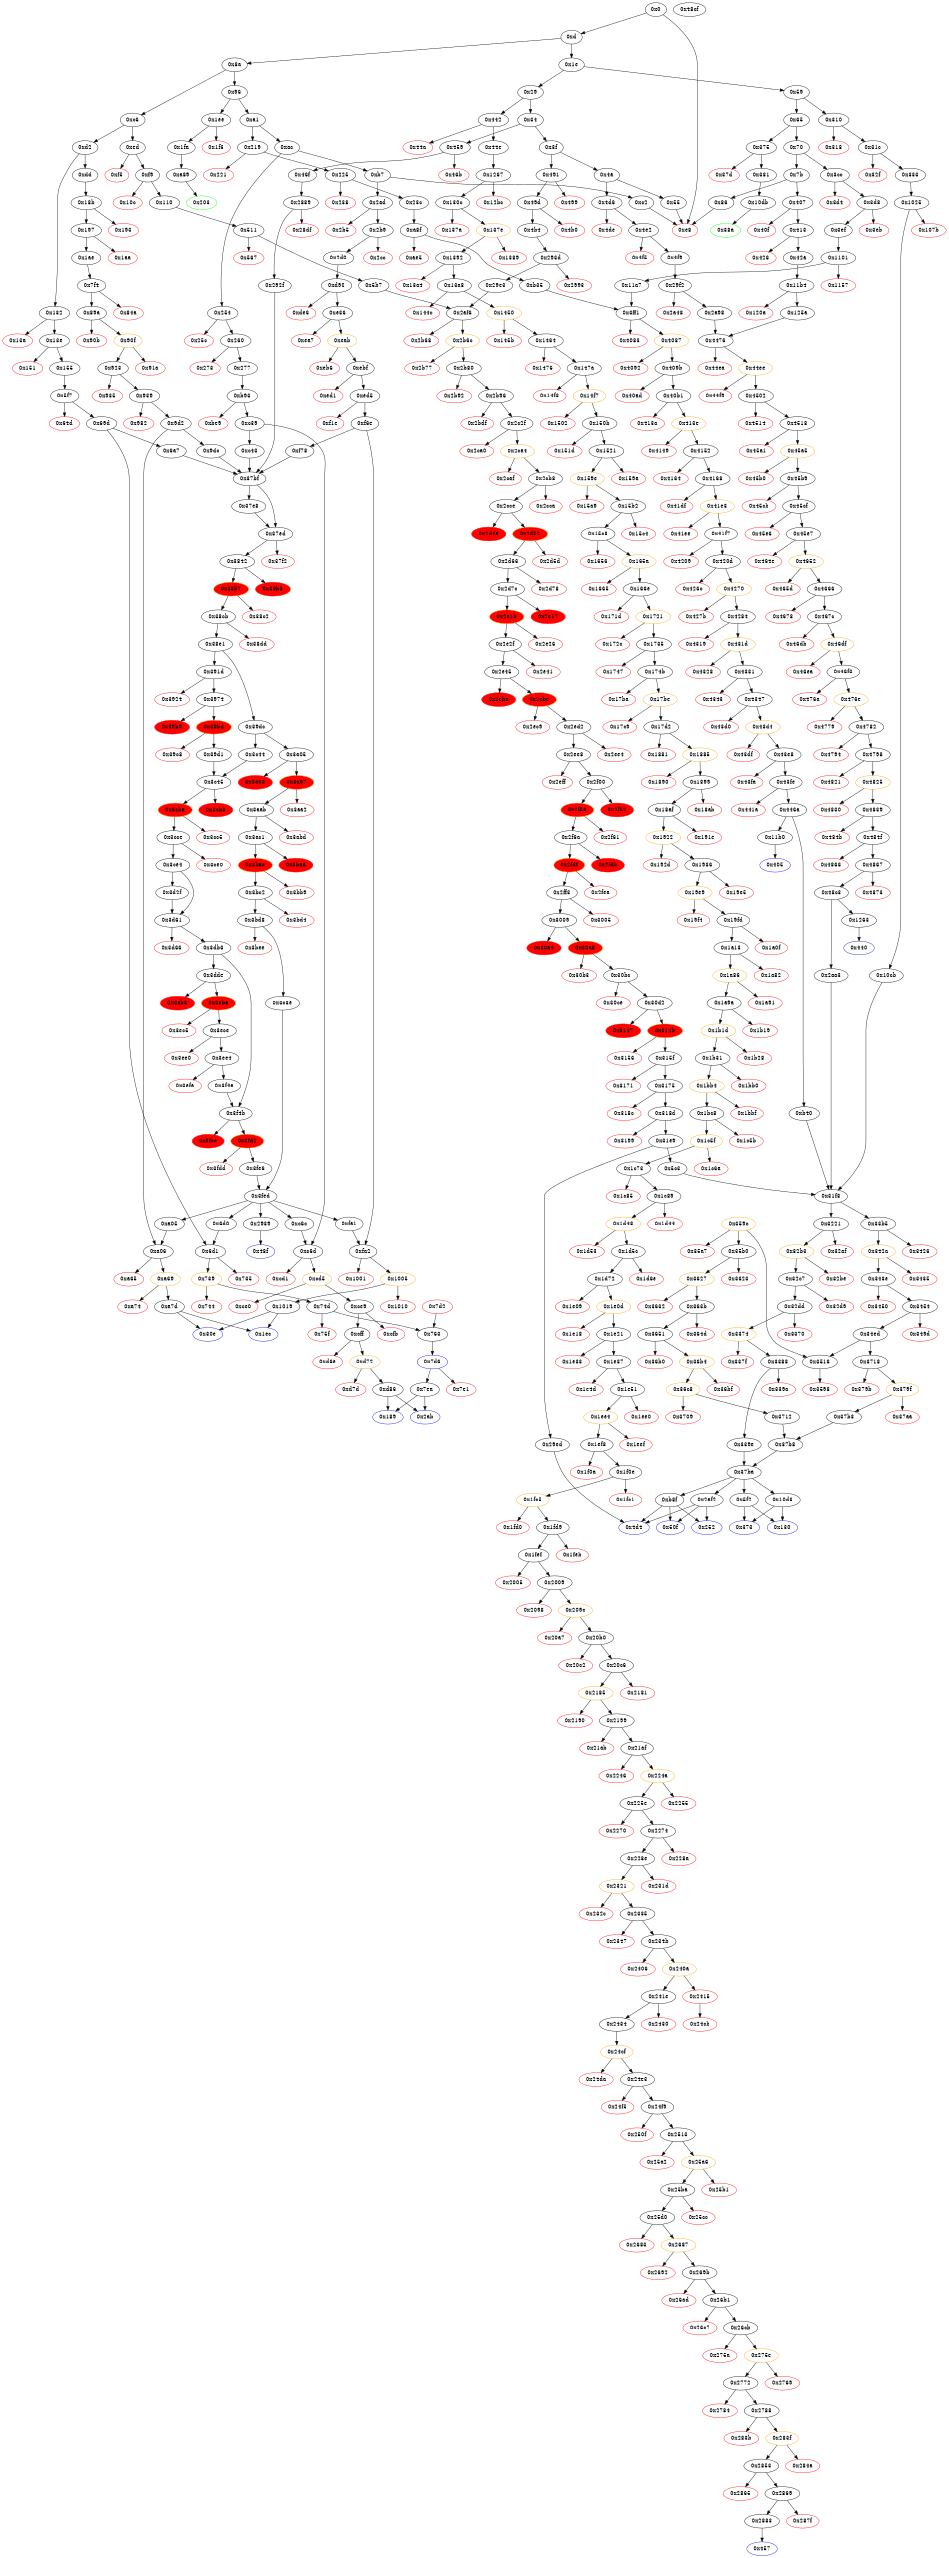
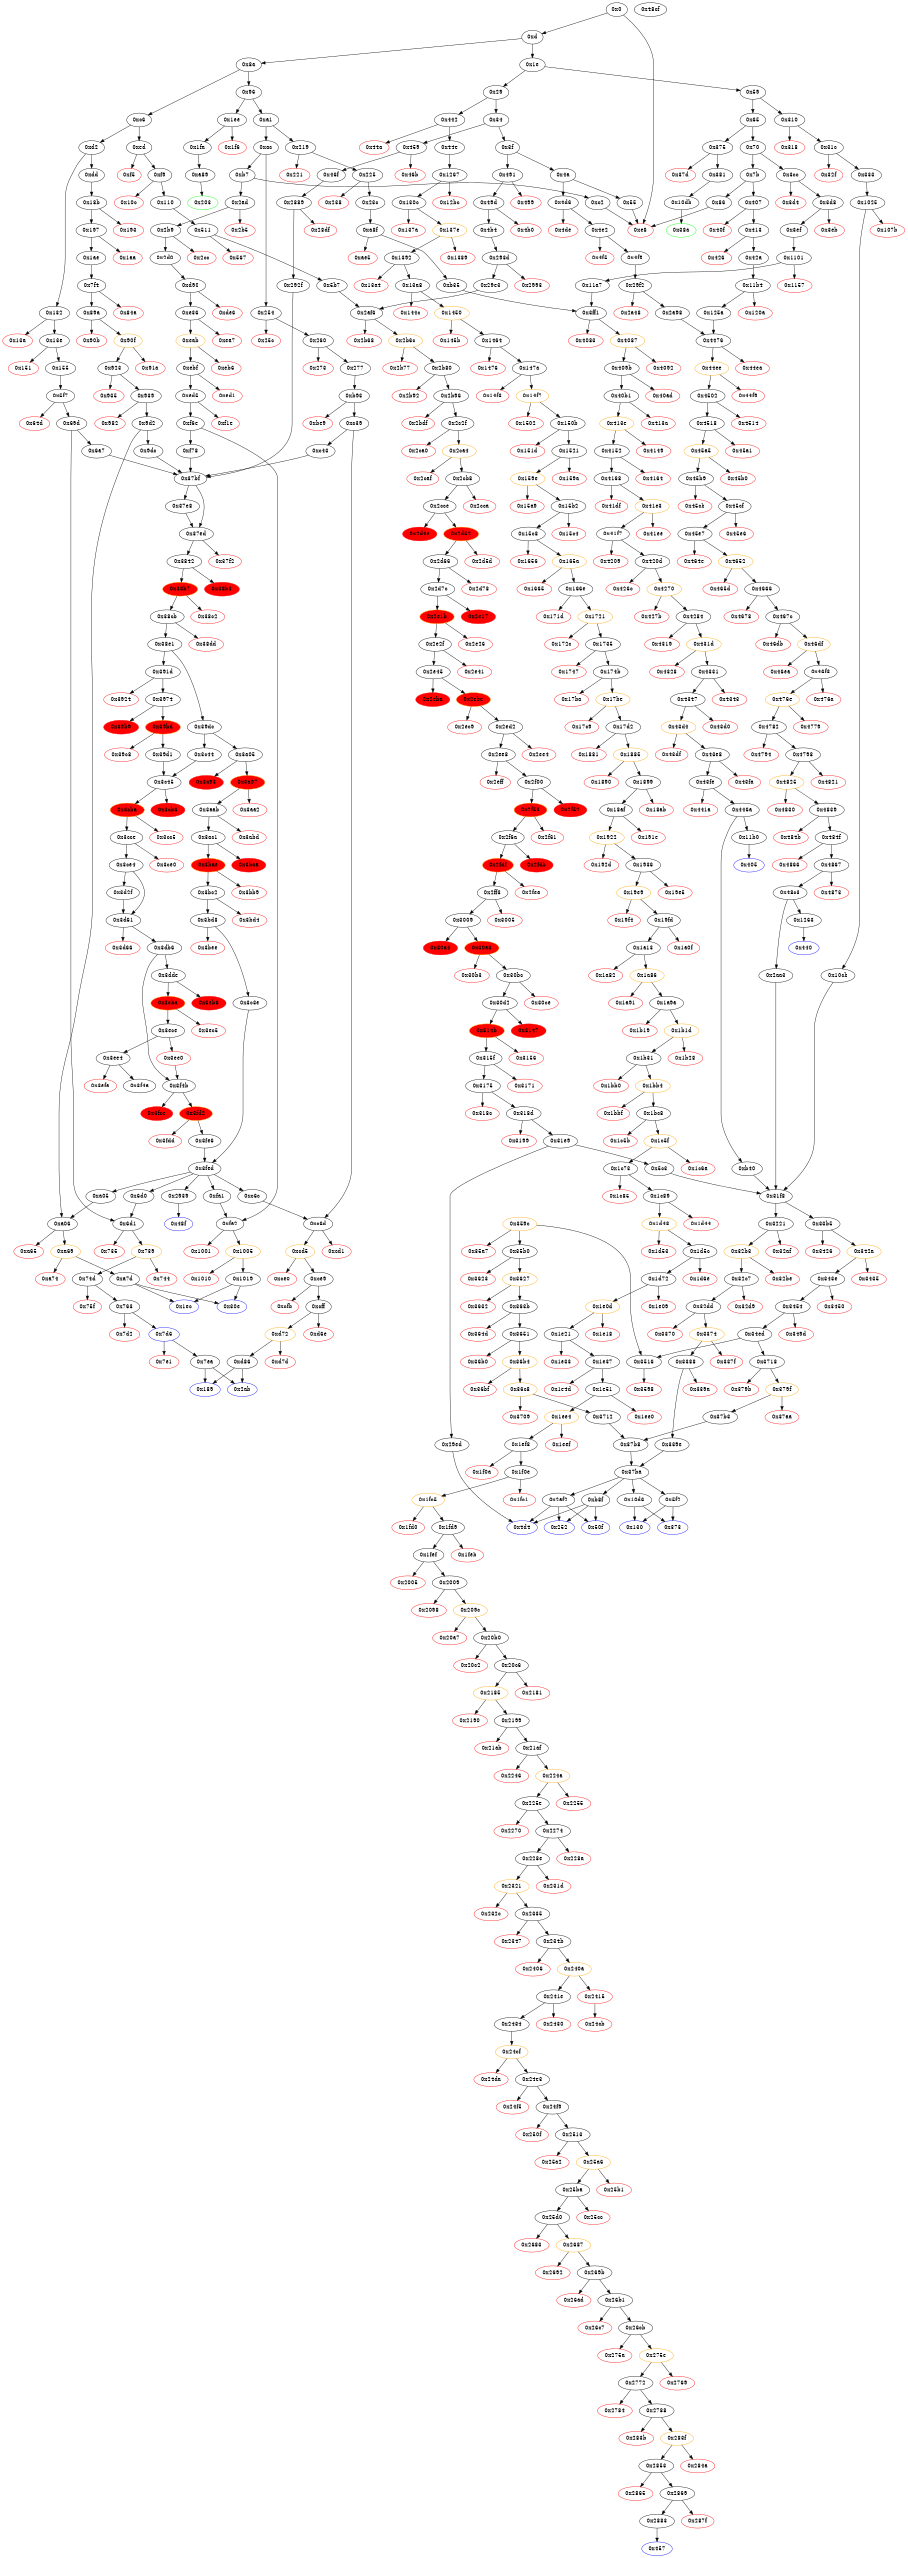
edge "0x3f4a" -> "0x3f4b": now "0x3ee0" -> "0x3f4b"
edge "0x7d2" -> "0x763": reversed
